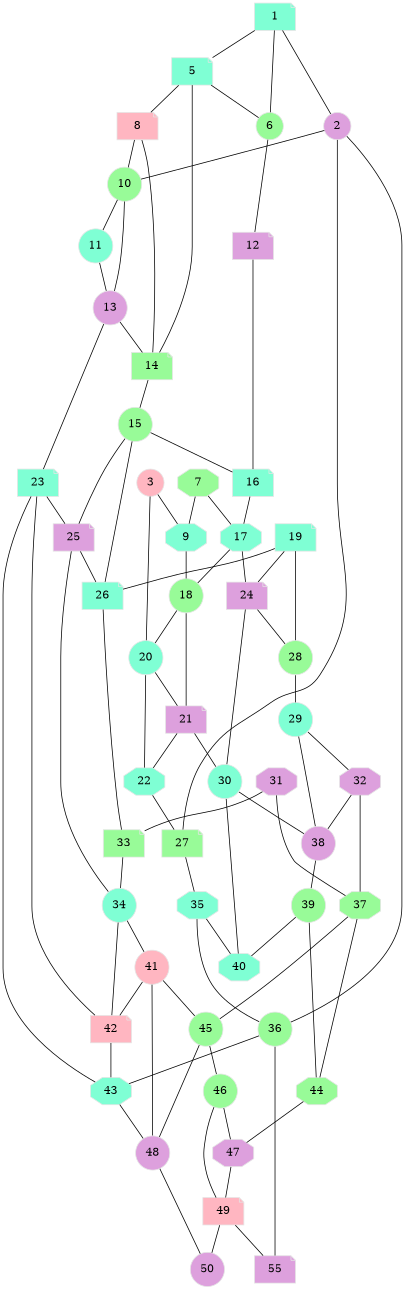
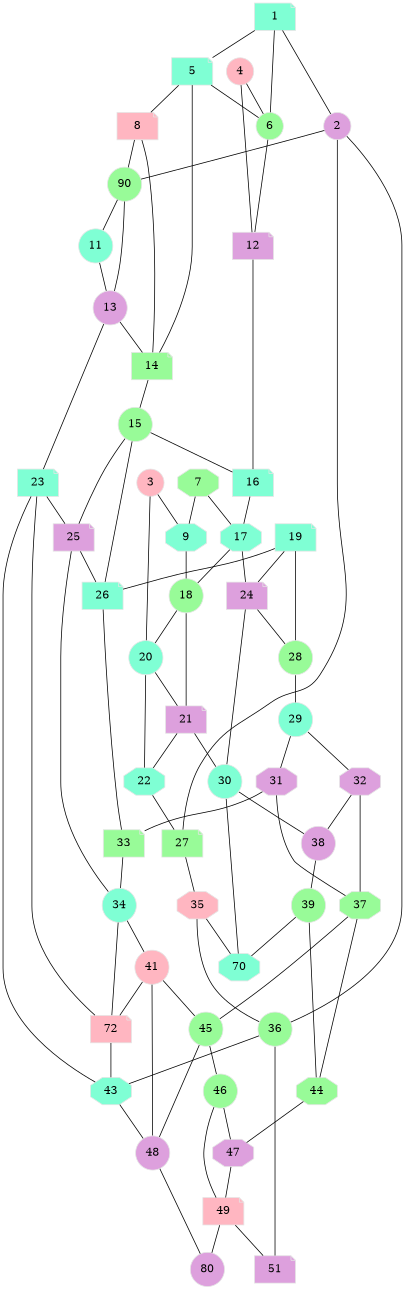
node "4": added
node "10": label "10" -> "90"
edge "29" -- "38": now "29" -- "31"
node "35": fillcolor aquamarine -> lightpink
node "40": label "40" -> "70"
node "42": label "42" -> "72"
node "50": label "50" -> "80"
node "55": label "55" -> "51"
